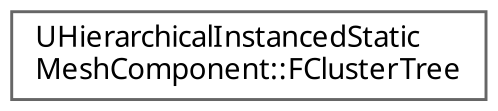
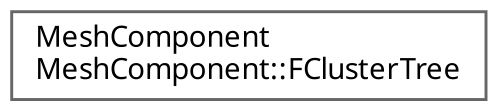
node "UHierarchicalInstancedStatic MeshComponent::FClusterTree": label "UHierarchicalInstancedStatic MeshComponent::FClusterTree" -> "MeshComponent MeshComponent::FClusterTree"
